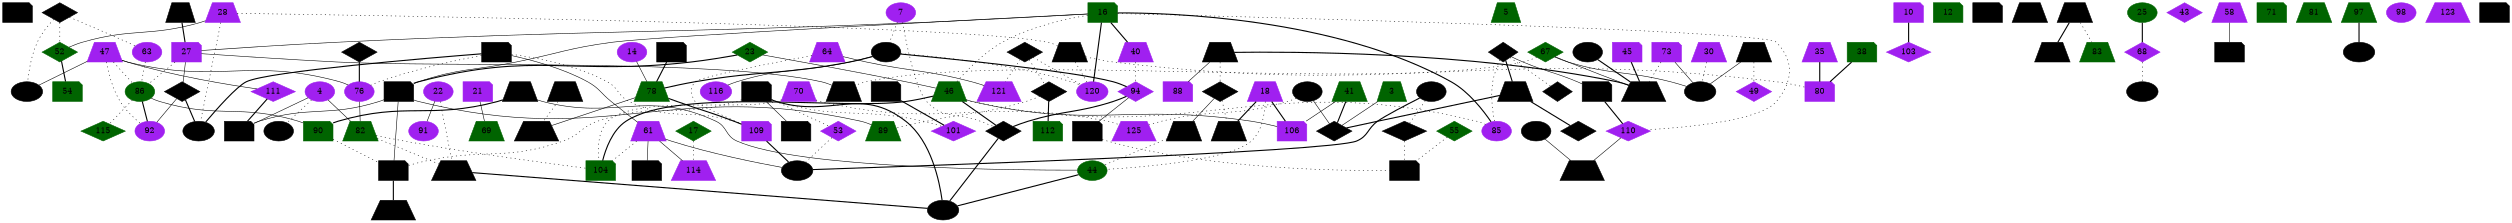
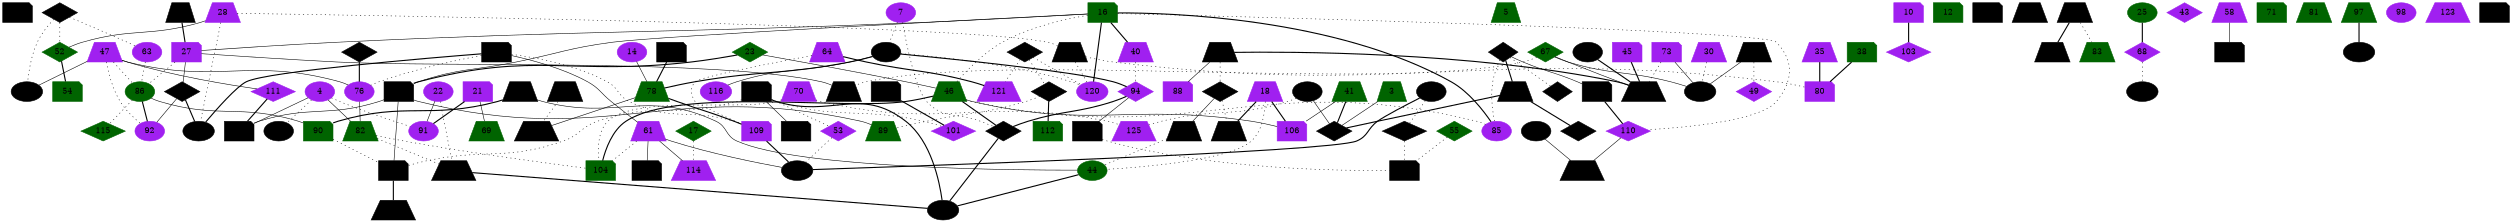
edge "64" -- "121": style solid -> bold
edge "4" -- "91": added
edge "21" -- "91": added
